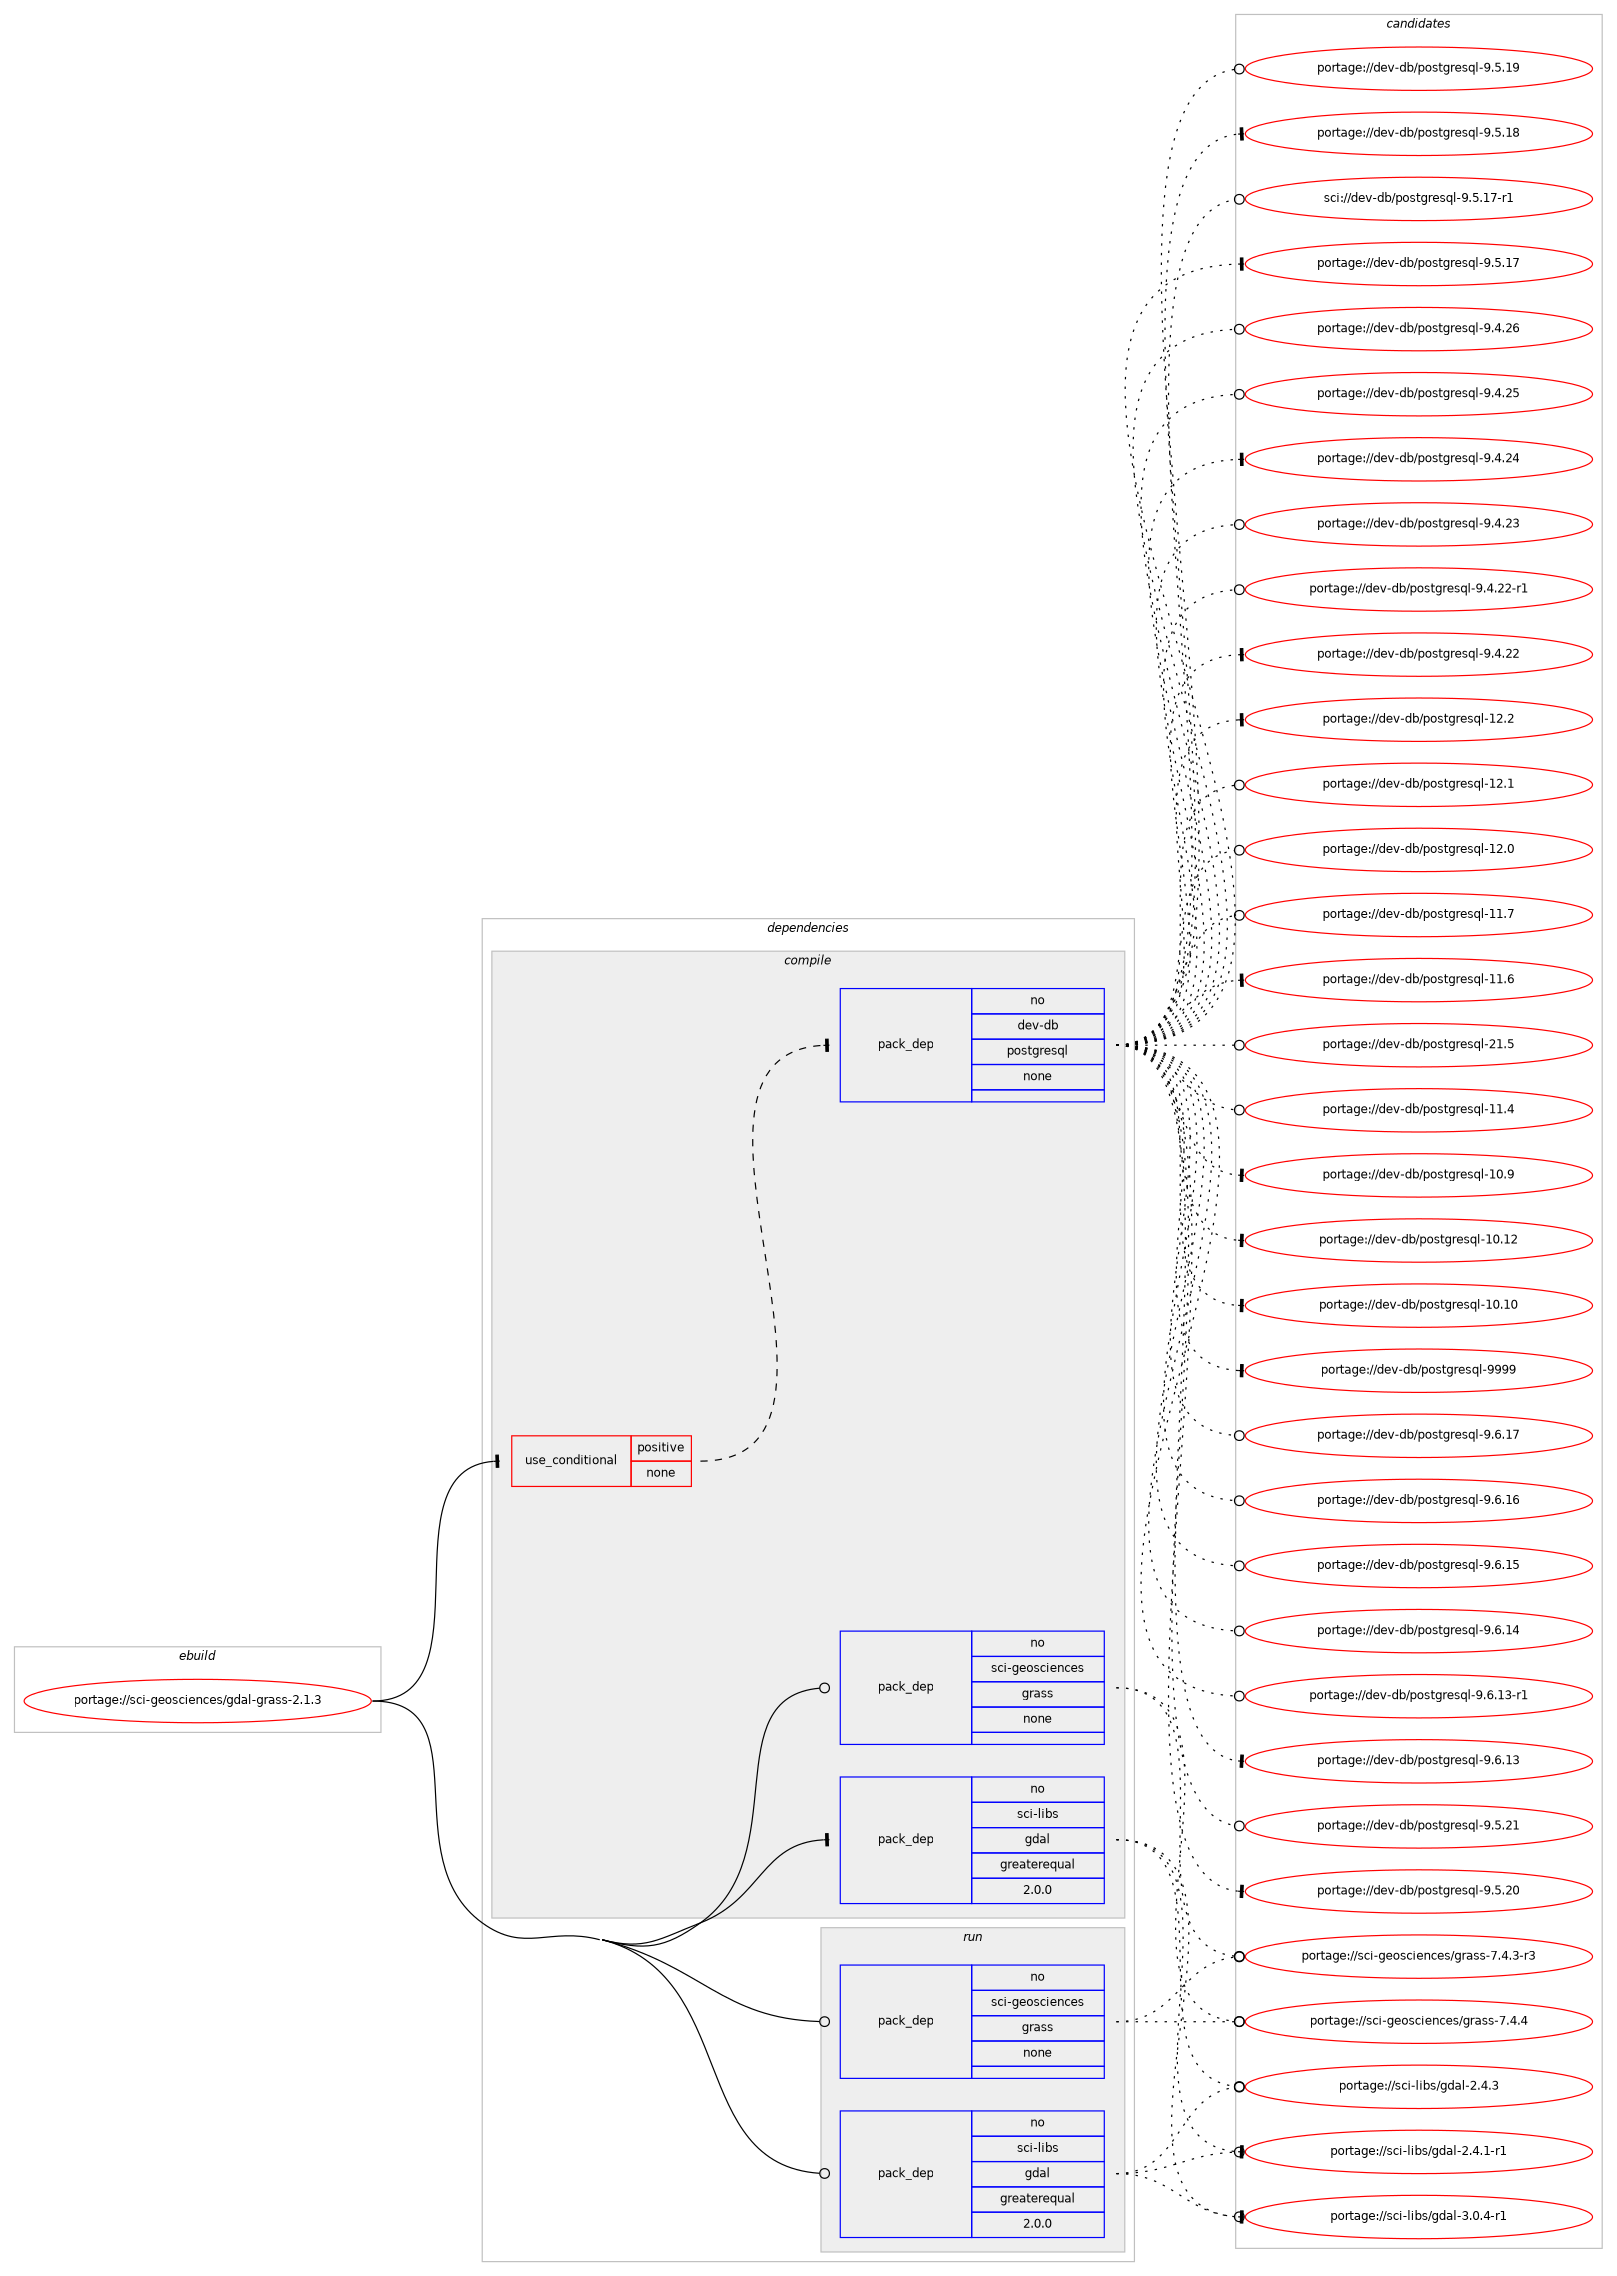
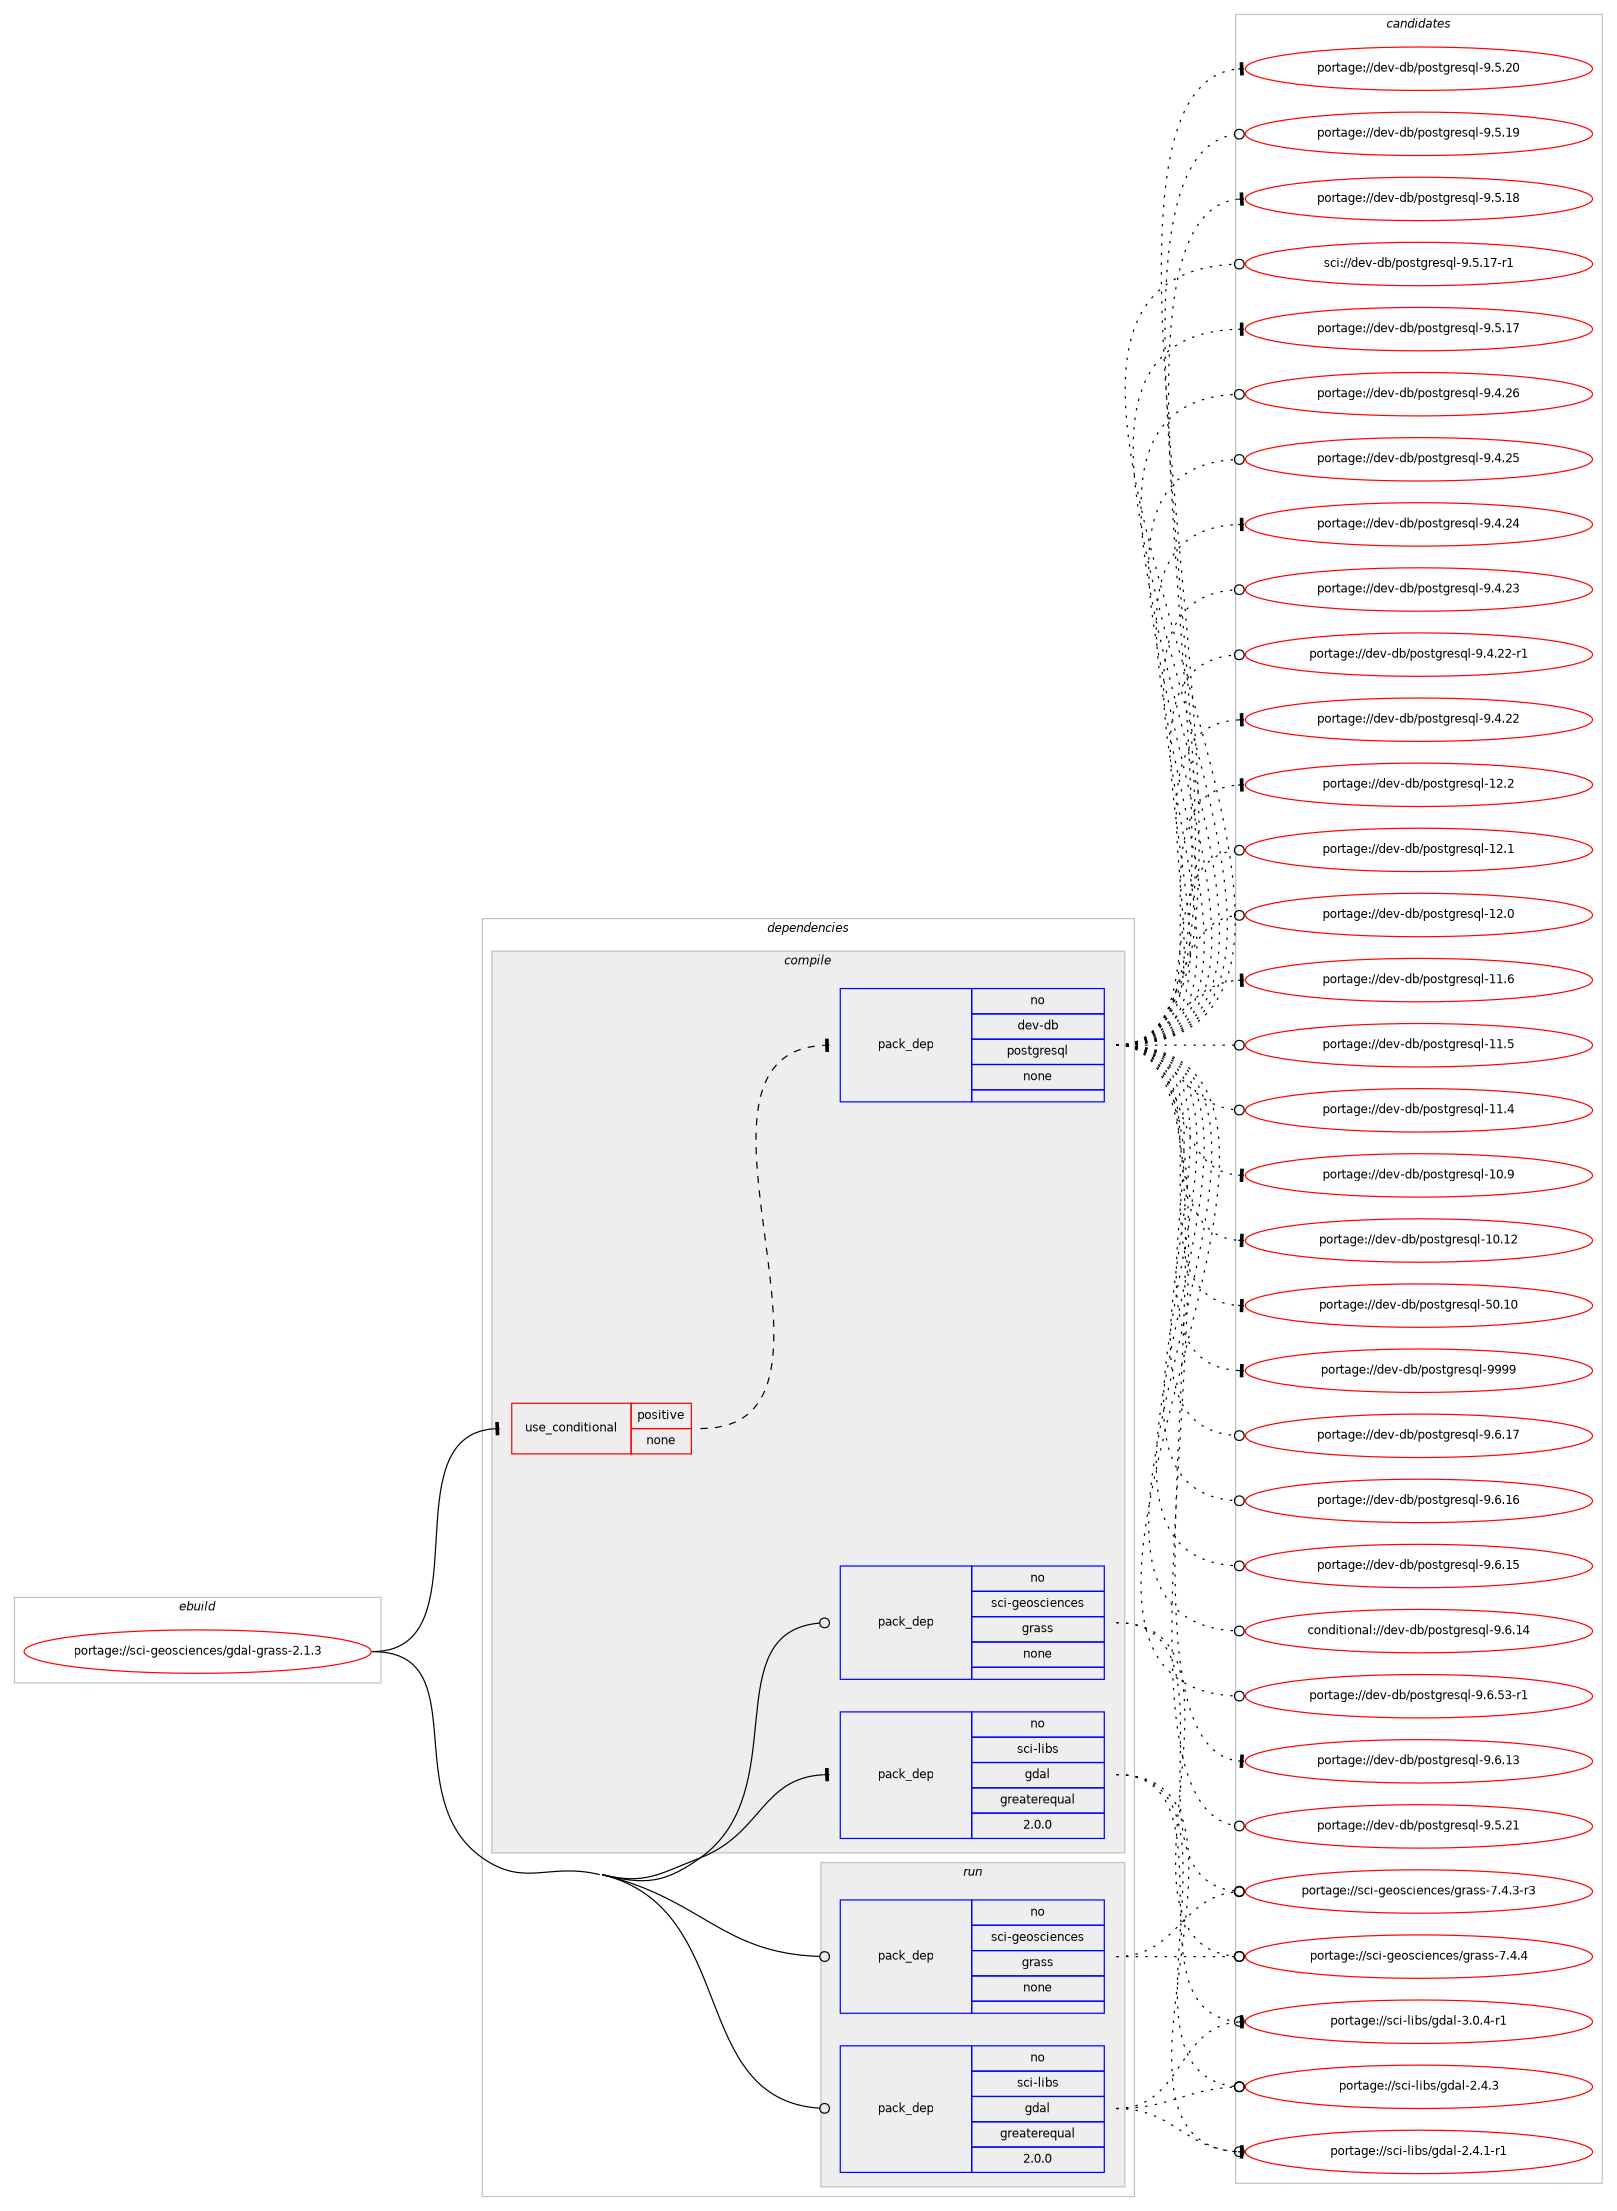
node "portage://dev-db/postgresql-11.7": removed
node "portage://dev-db/postgresql-21.5": label "portage://dev-db/postgresql-21.5" -> "portage://dev-db/postgresql-11.5"
node "portage://dev-db/postgresql-10.10": label "portage://dev-db/postgresql-10.10" -> "portage://dev-db/postgresql-50.10"
node "portage://dev-db/postgresql-9.6.14": label "portage://dev-db/postgresql-9.6.14" -> "conditional://dev-db/postgresql-9.6.14"
node "portage://dev-db/postgresql-9.6.13-r1": label "portage://dev-db/postgresql-9.6.13-r1" -> "portage://dev-db/postgresql-9.6.53-r1"
